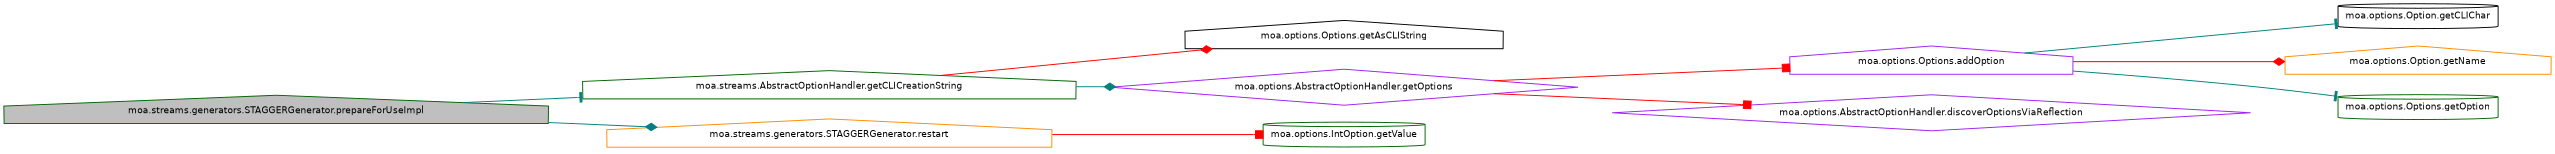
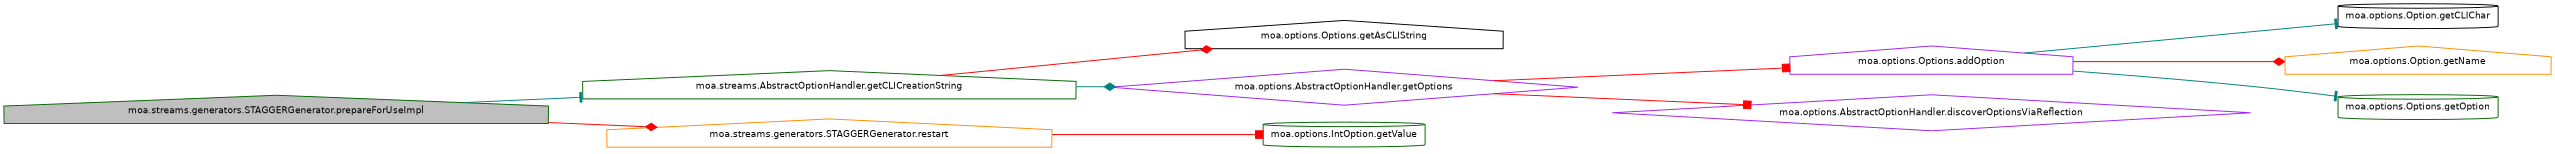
edge "moa.streams.generators.STAGGERGenerator.prepareForUseImpl" -> "moa.streams.generators.STAGGERGenerator.restart": color teal -> red
